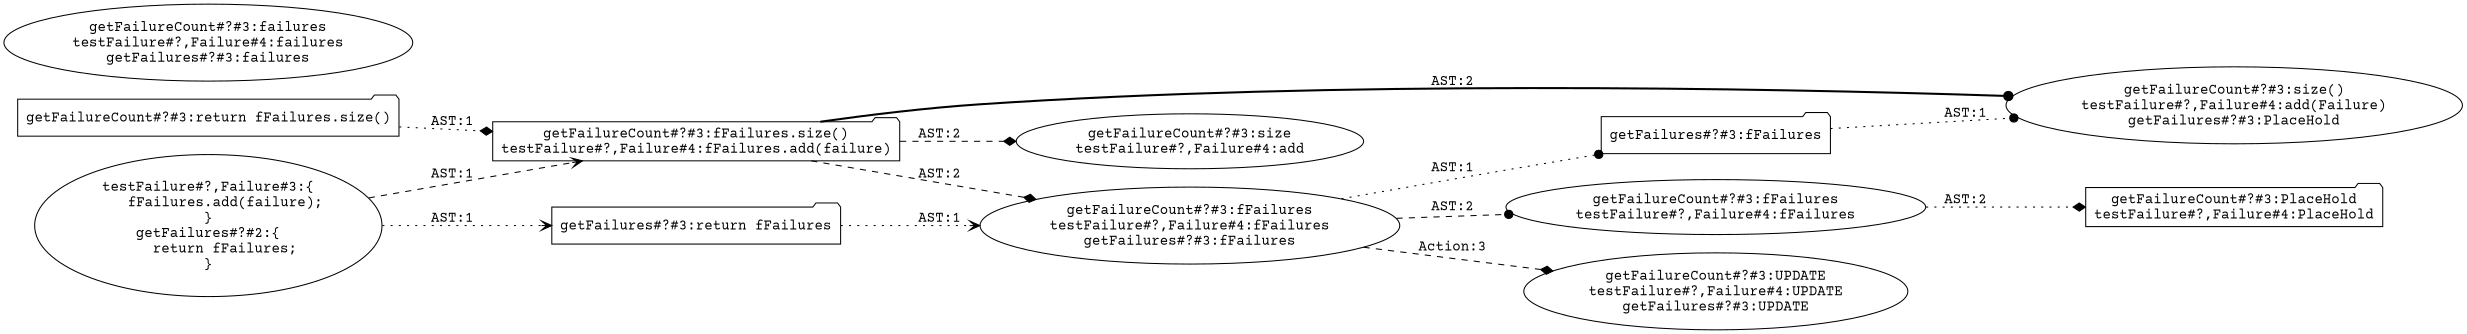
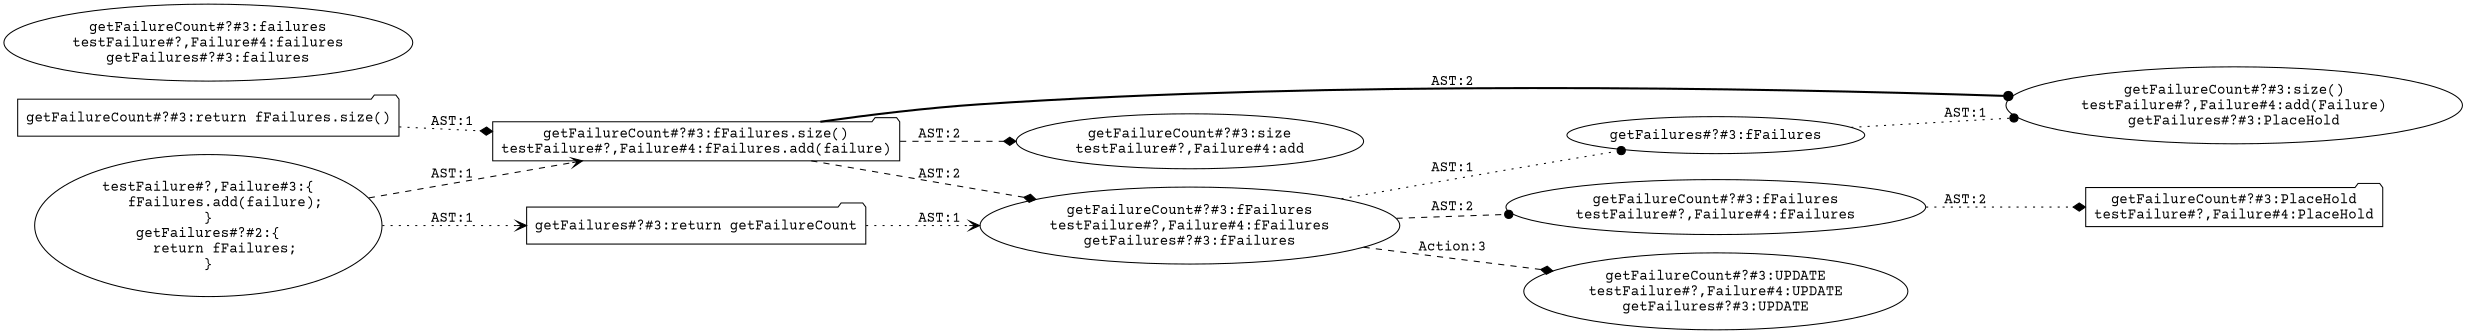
node "getFailures#?#3:fFailures": shape folder -> ellipse
node "getFailures#?#3:return fFailures": label "getFailures#?#3:return fFailures" -> "getFailures#?#3:return getFailureCount"
